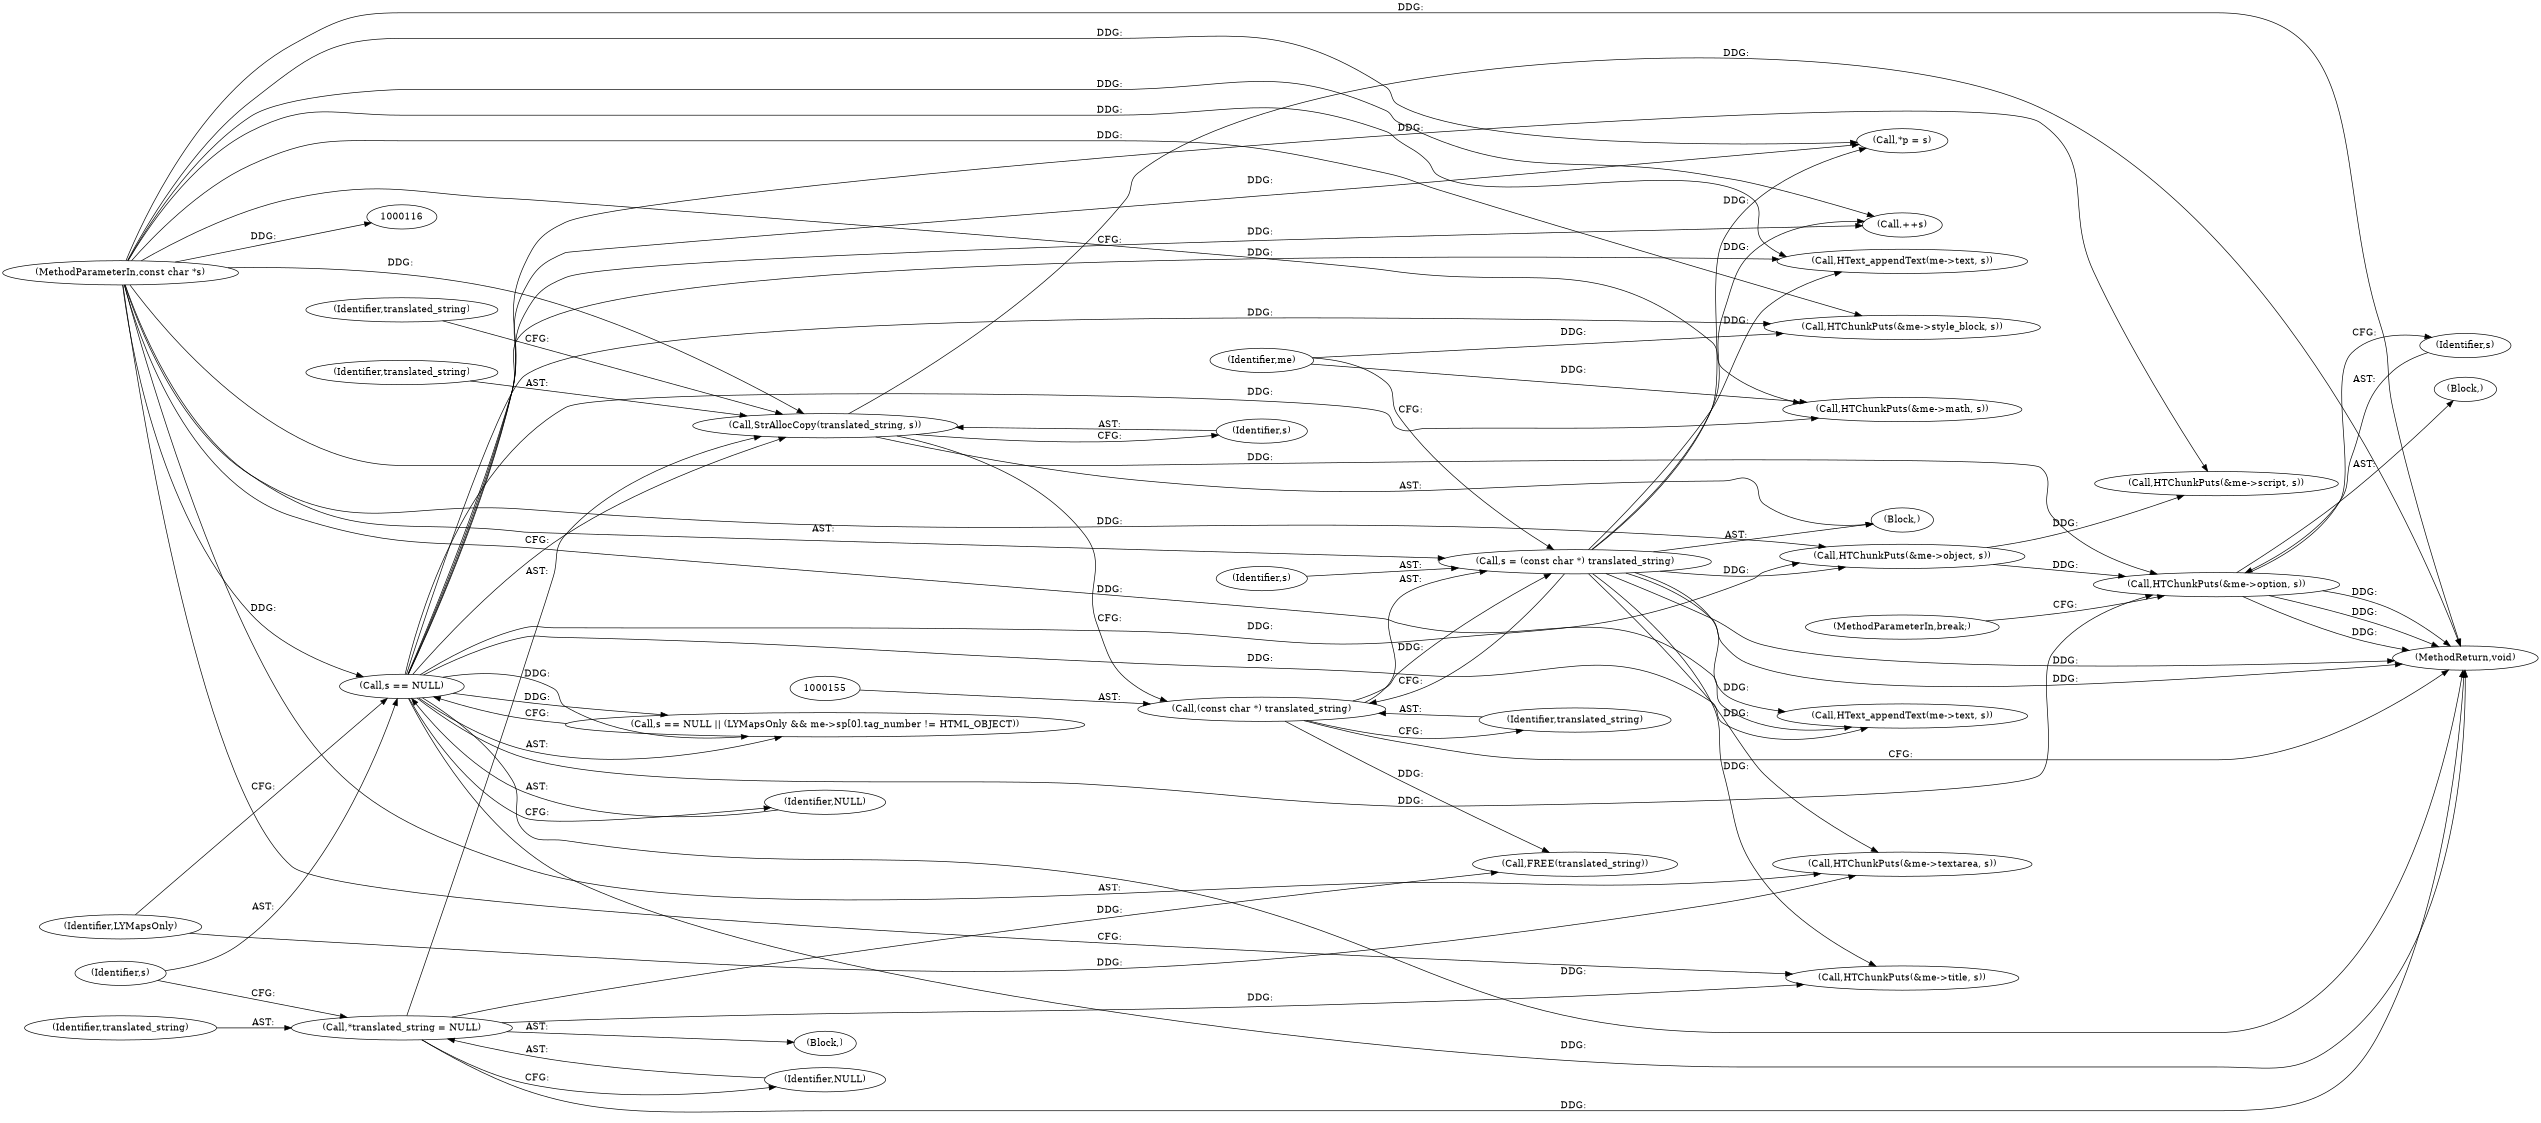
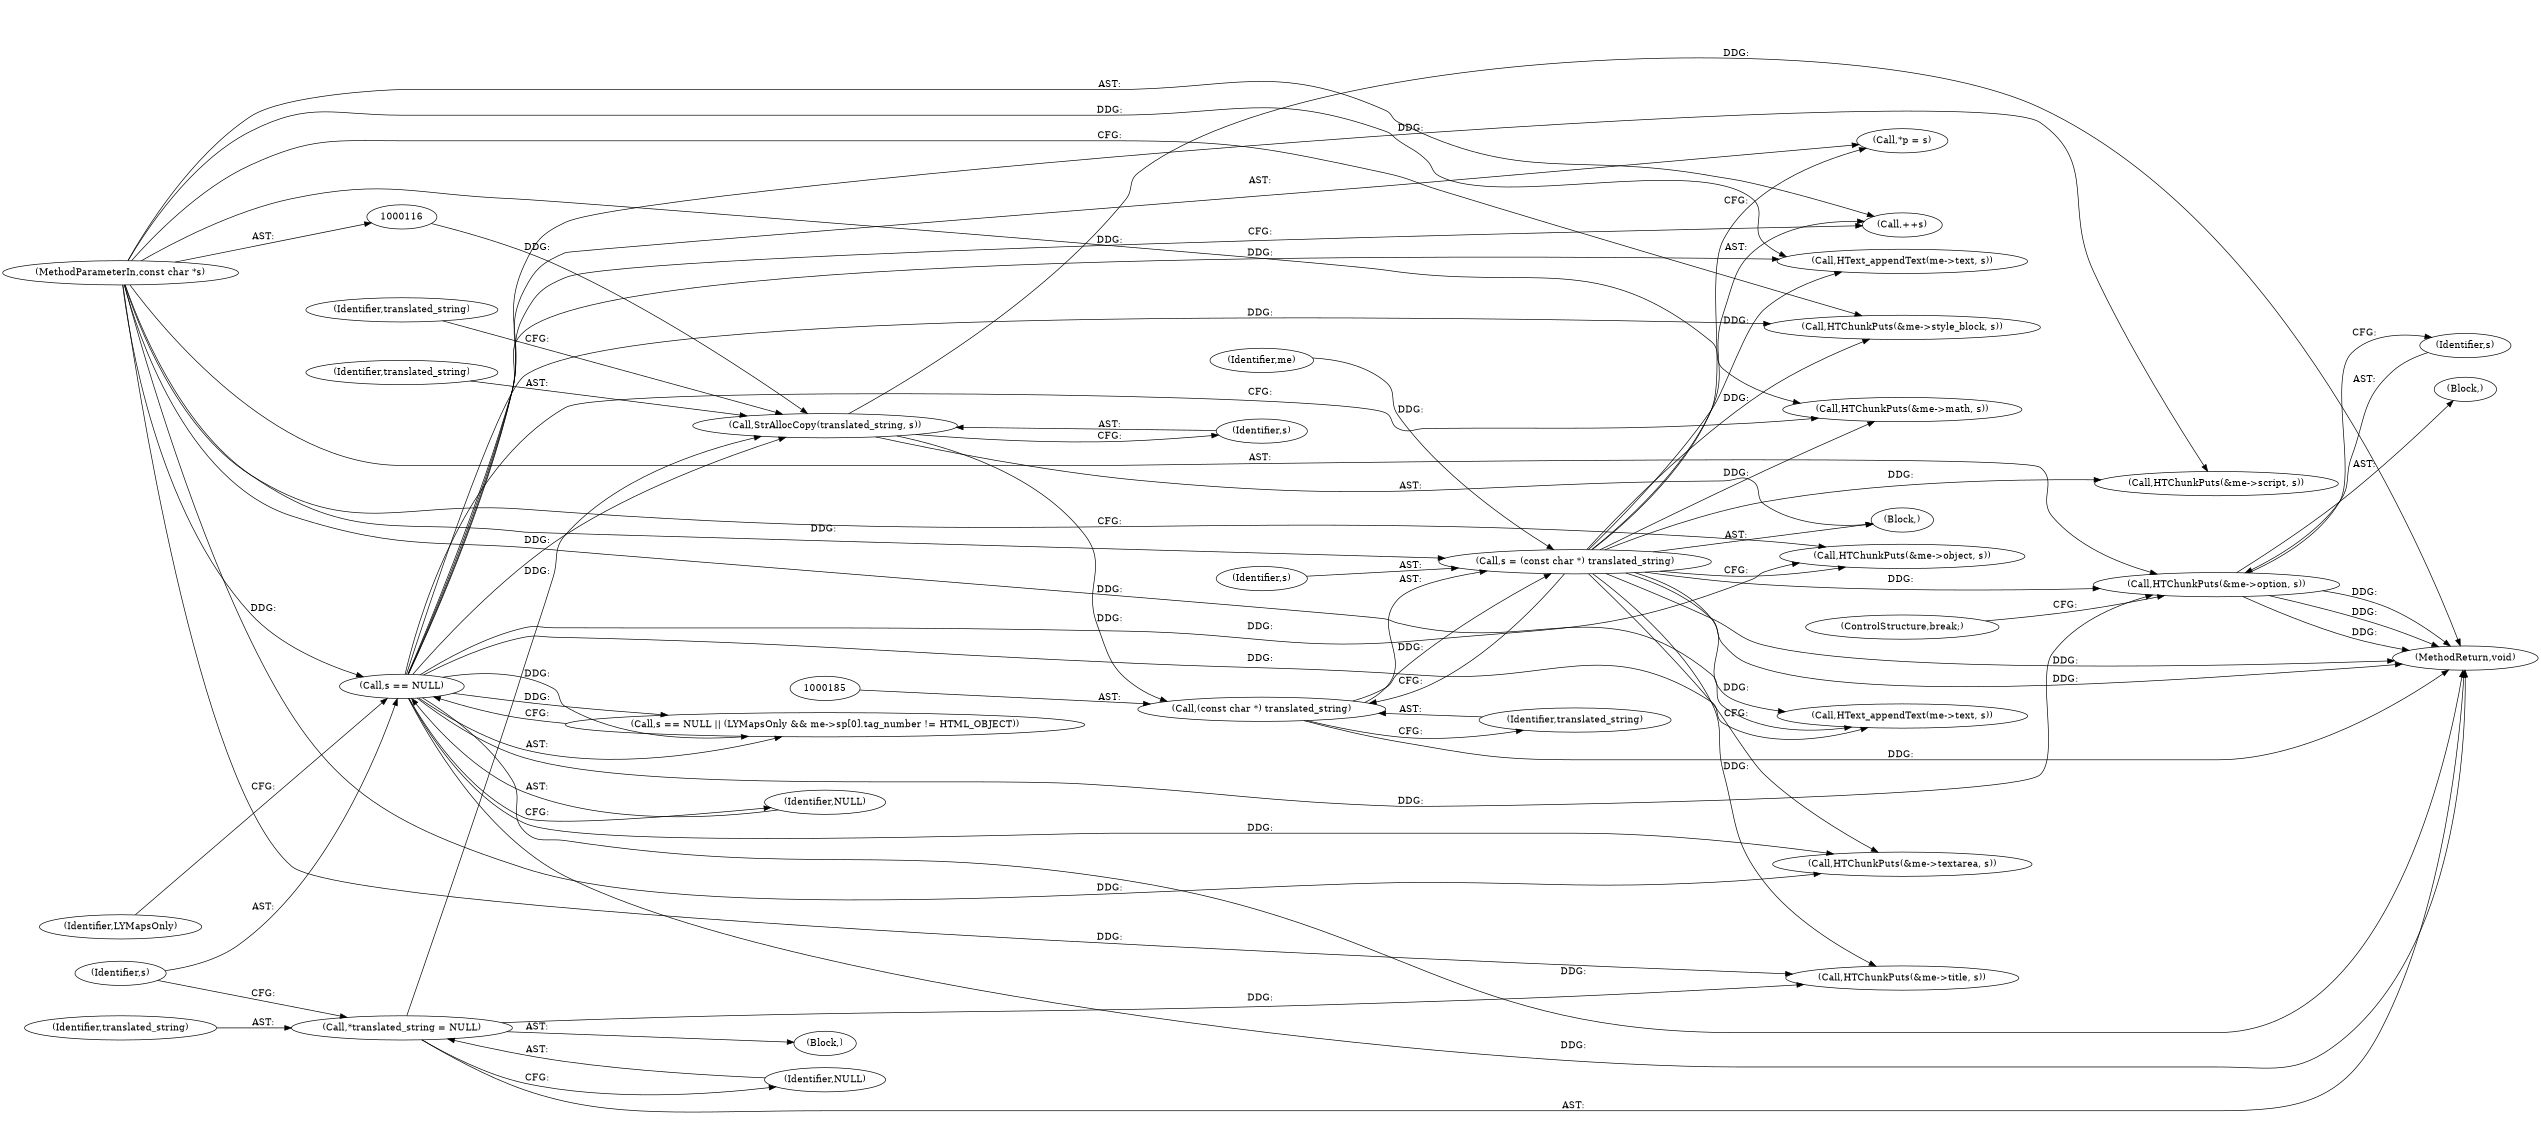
edge "(MethodParameterIn,const char *s)" -> "(MethodReturn,void)": removed, label "DDG:"
edge "(MethodParameterIn,const char *s)" -> "(Call,*p = s)": removed, label "DDG:"
edge "(MethodParameterIn,const char *s)" -> "(Call,++s)": label "DDG: " -> "AST: "
edge "(MethodParameterIn,const char *s)" -> "(Call,HTChunkPuts(&me->style_block, s))": label "DDG: " -> "CFG: "
edge "(Call,s == NULL)" -> "(Call,*p = s)": label "DDG: " -> "AST: "
edge "(Call,s = (const char *) translated_string)" -> "(Call,*p = s)": label "DDG: " -> "CFG: "
edge "(Call,s == NULL)" -> "(Call,++s)": label "DDG: " -> "CFG: "
edge "(MethodParameterIn,const char *s)" -> "1000116": label "DDG: " -> "AST: "
edge "(MethodParameterIn,const char *s)" -> "(Call,HTChunkPuts(&me->math, s))": label "CFG: " -> "DDG: "
edge "(Call,s = (const char *) translated_string)" -> "(Call,++s)": label "DDG: " -> "AST: "
edge "(MethodParameterIn,const char *s)" -> "(Call,StrAllocCopy(translated_string, s))": now "1000116" -> "(Call,StrAllocCopy(translated_string, s))"
edge "(Identifier,me)" -> "(Call,HTChunkPuts(&me->style_block, s))": now "(Call,s = (const char *) translated_string)" -> "(Call,HTChunkPuts(&me->style_block, s))"
edge "(Identifier,me)" -> "(Call,HTChunkPuts(&me->math, s))": now "(Call,s = (const char *) translated_string)" -> "(Call,HTChunkPuts(&me->math, s))"
edge "(Call,s == NULL)" -> "(Call,HTChunkPuts(&me->math, s))": label "DDG: " -> "CFG: "
edge "(Identifier,me)" -> "(Call,s = (const char *) translated_string)": label "CFG: " -> "DDG: "
edge "(MethodParameterIn,const char *s)" -> "(Call,HTChunkPuts(&me->option, s))": label "DDG: " -> "AST: "
edge "(MethodParameterIn,const char *s)" -> "(Call,HTChunkPuts(&me->object, s))": label "DDG: " -> "CFG: "
edge "(Call,HTChunkPuts(&me->object, s))" -> "(Call,HTChunkPuts(&me->script, s))": now "(Call,s = (const char *) translated_string)" -> "(Call,HTChunkPuts(&me->script, s))"
edge "(MethodParameterIn,const char *s)" -> "(Call,s = (const char *) translated_string)": label "AST: " -> "DDG: "
edge "(Call,s == NULL)" -> "(Call,StrAllocCopy(translated_string, s))": label "CFG: " -> "DDG: "
edge "(Call,HTChunkPuts(&me->object, s))" -> "(Call,HTChunkPuts(&me->option, s))": now "(Call,s = (const char *) translated_string)" -> "(Call,HTChunkPuts(&me->option, s))"
edge "(Call,s = (const char *) translated_string)" -> "(Call,HTChunkPuts(&me->object, s))": label "DDG: " -> "CFG: "
edge "(Call,*translated_string = NULL)" -> "(Call,StrAllocCopy(translated_string, s))": label "AST: " -> "DDG: "
edge "(Call,StrAllocCopy(translated_string, s))" -> "(Call,(const char *) translated_string)": label "CFG: " -> "DDG: "
node "(MethodParameterIn,break;)": label "(MethodParameterIn,break;)" -> "(ControlStructure,break;)"
node "1000155": label "1000155" -> "1000185"
edge "(Call,s = (const char *) translated_string)" -> "(Call,HTChunkPuts(&me->textarea, s))": label "DDG: " -> "CFG: "
edge "(Call,(const char *) translated_string)" -> "(MethodReturn,void)": label "CFG: " -> "DDG: "
node "(Call,FREE(translated_string))": removed
edge "(MethodParameterIn,const char *s)" -> "(Call,HTChunkPuts(&me->textarea, s))": label "AST: " -> "DDG: "
edge "(MethodParameterIn,const char *s)" -> "(Call,HTChunkPuts(&me->title, s))": label "CFG: " -> "DDG: "
edge "(Identifier,LYMapsOnly)" -> "(Call,HTChunkPuts(&me->textarea, s))": now "(Call,s == NULL)" -> "(Call,HTChunkPuts(&me->textarea, s))"
edge "(Call,*translated_string = NULL)" -> "(MethodReturn,void)": label "DDG: " -> "AST: "
